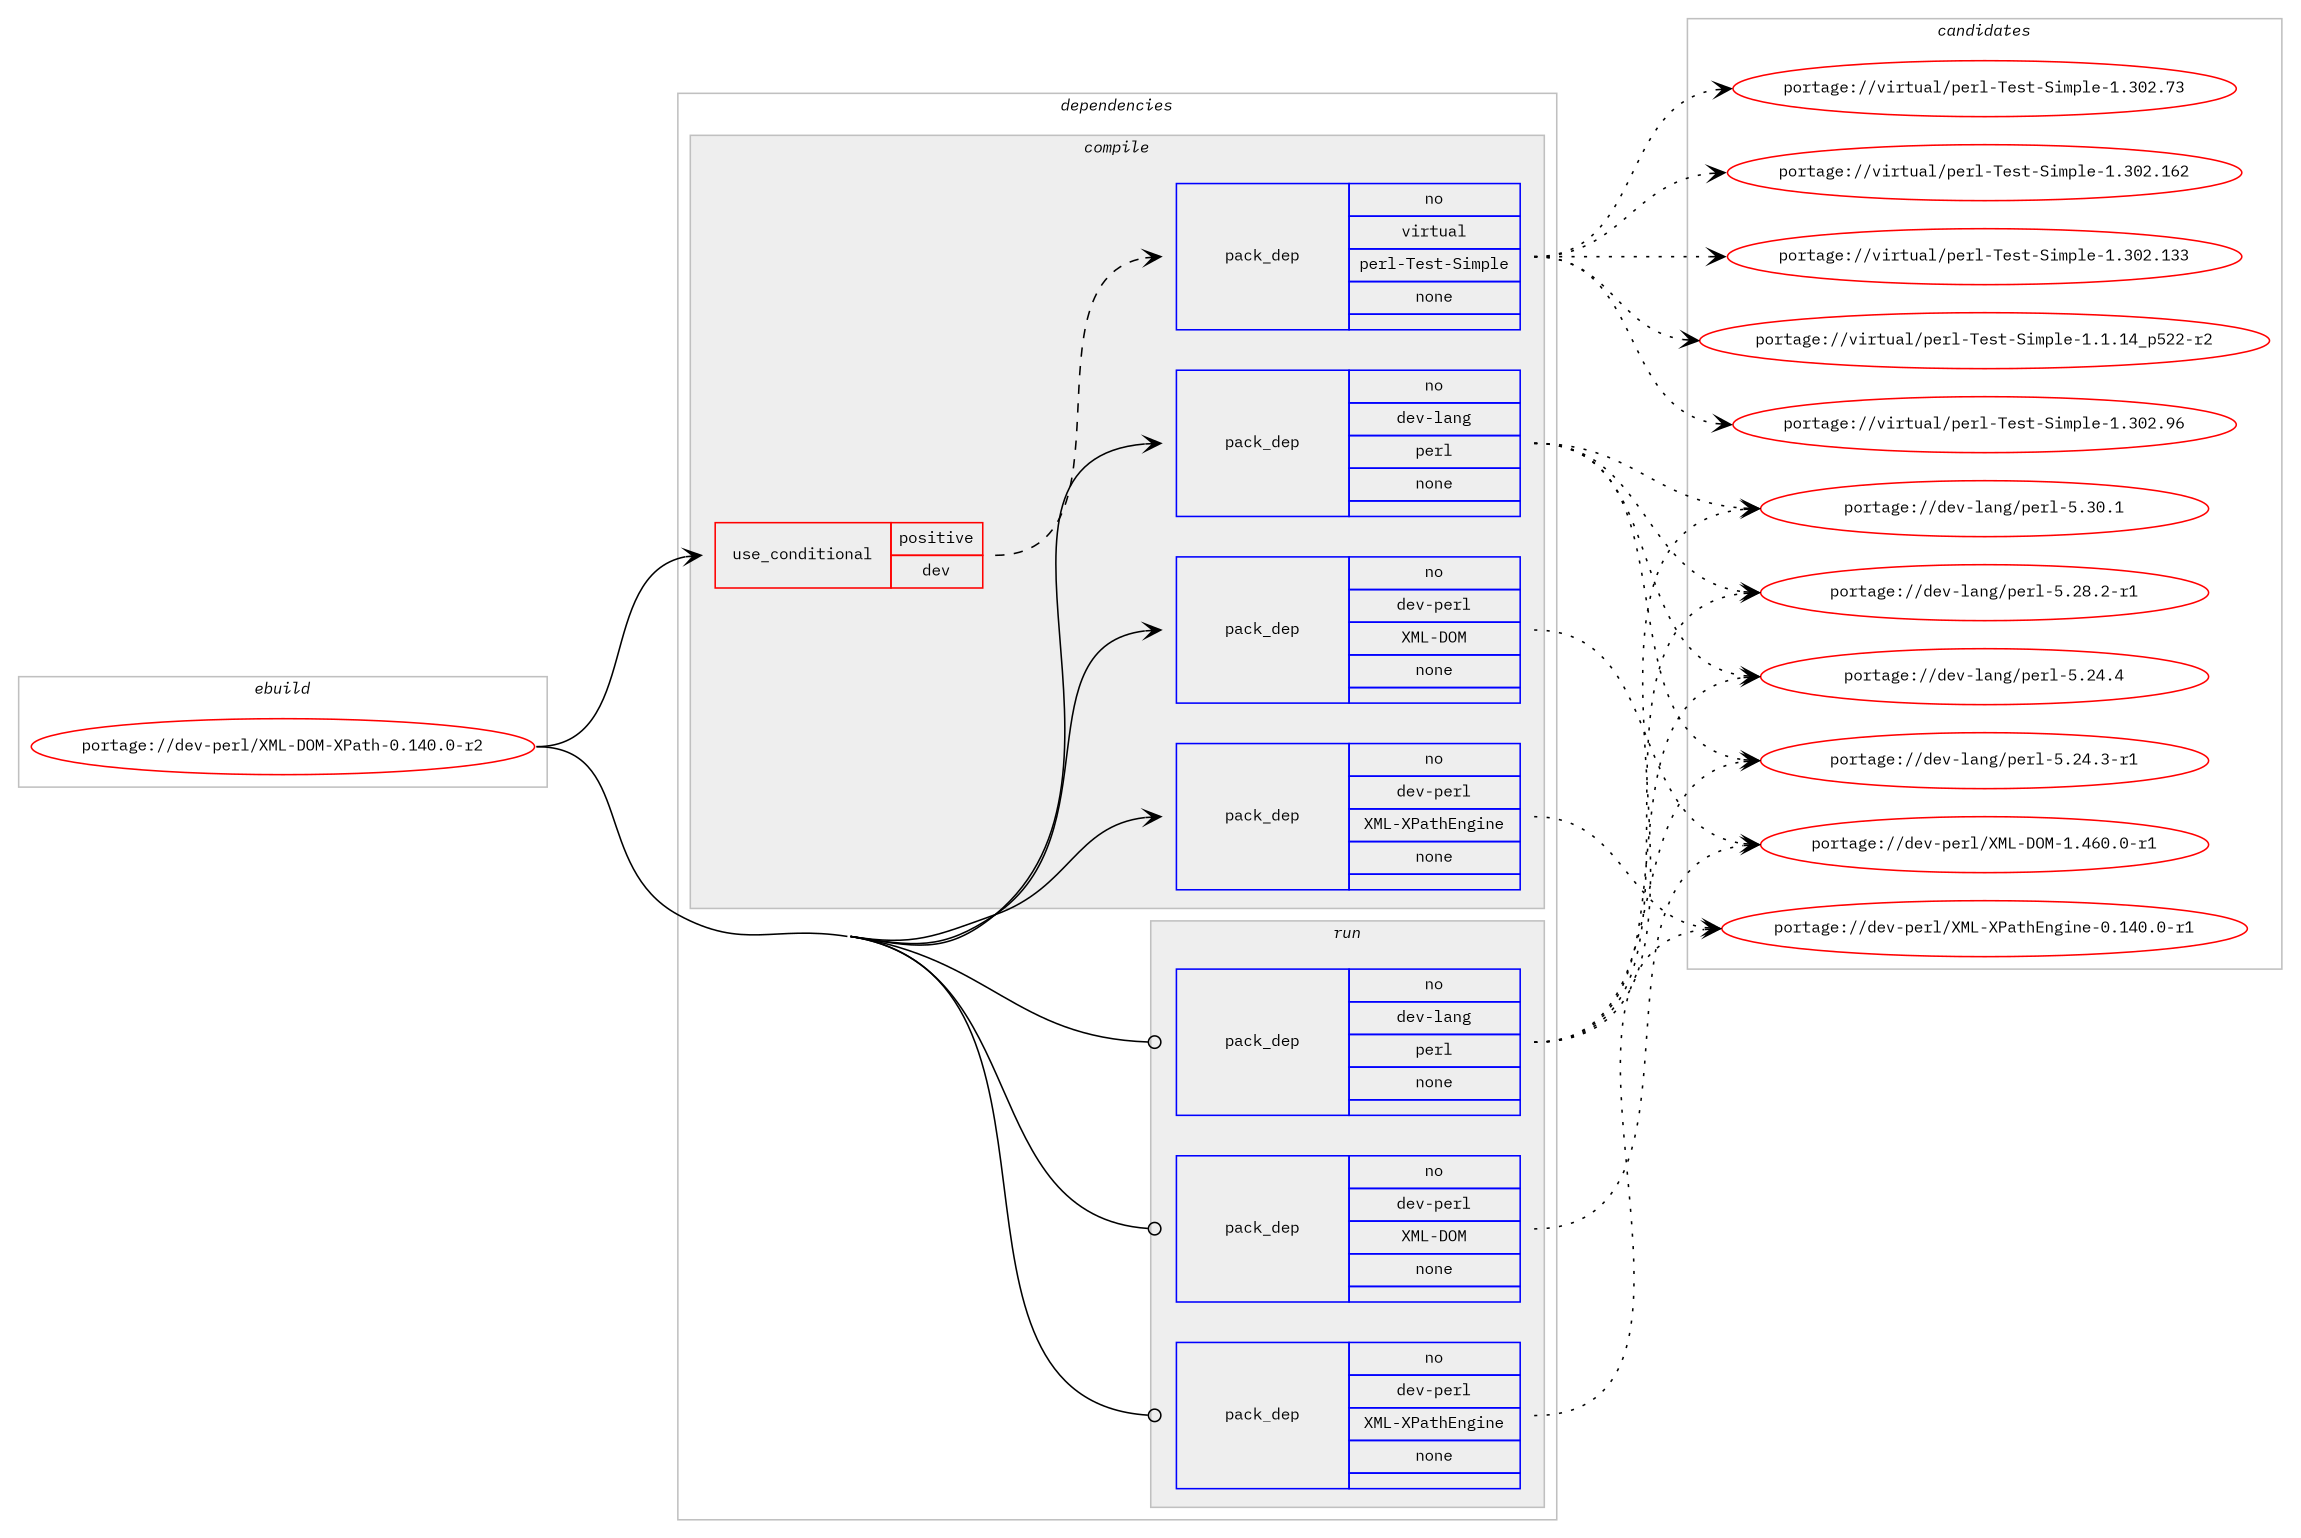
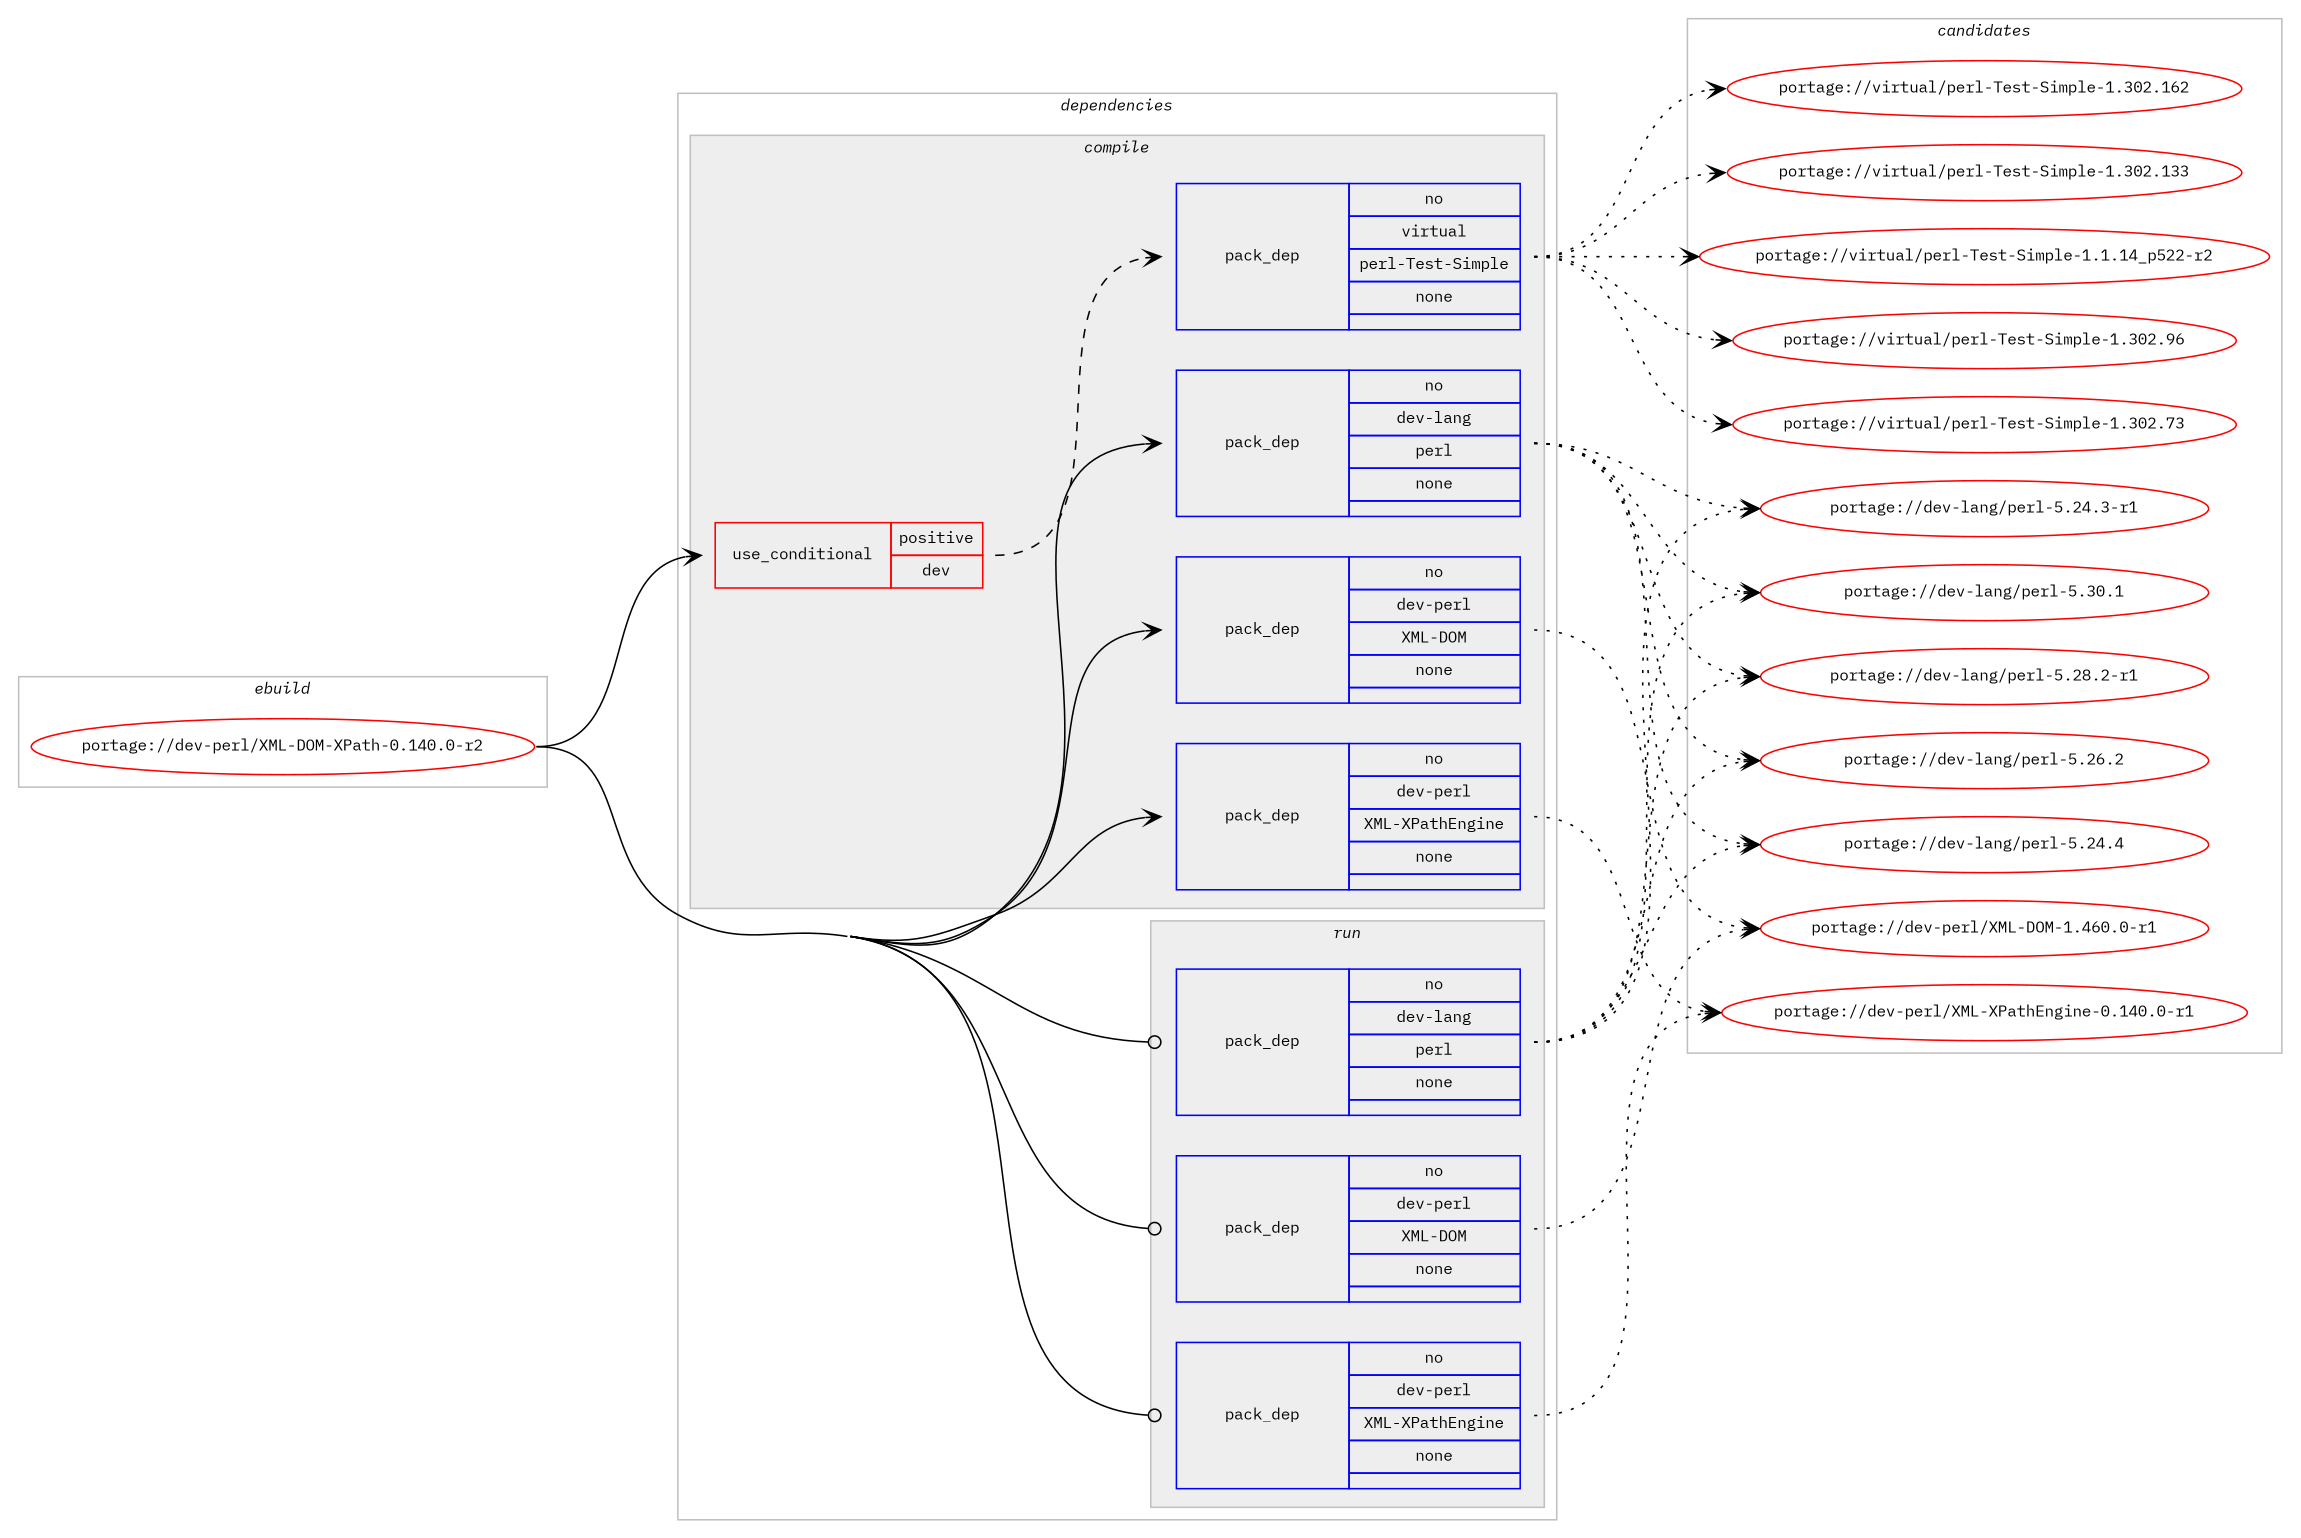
node "portage://dev-lang/perl-5.26.2": added
